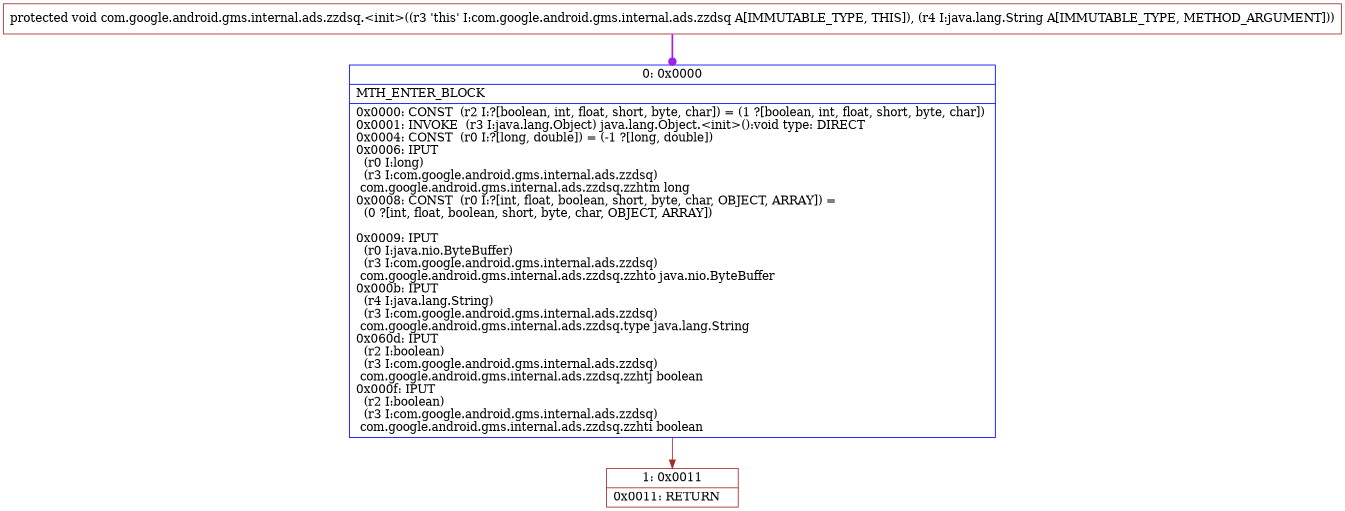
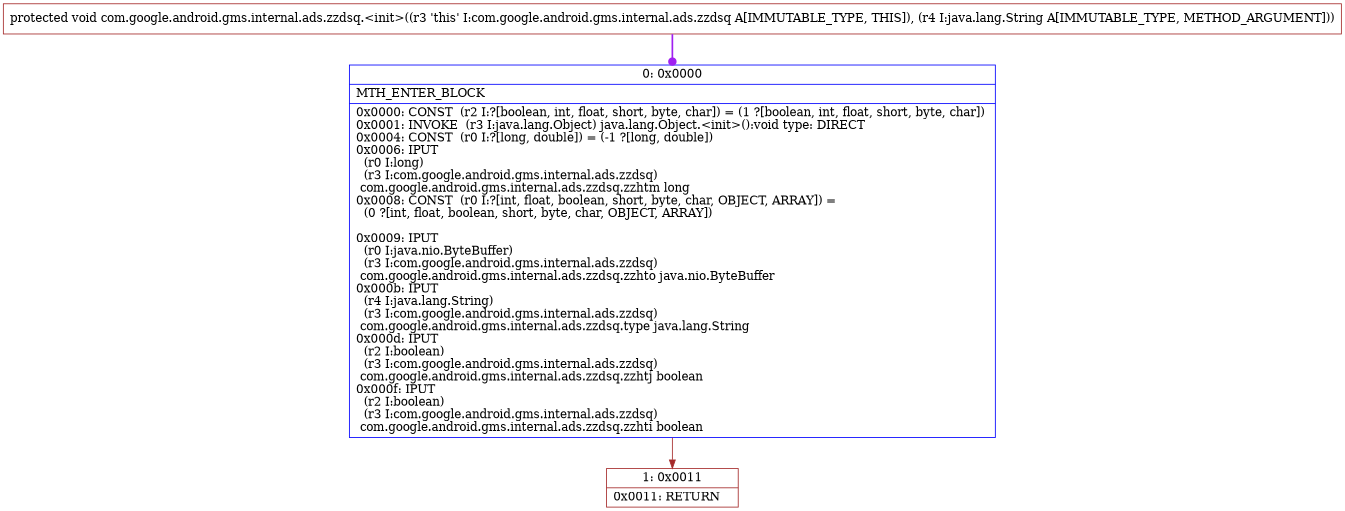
node "0: 0x0000": text "0x060d: IPUT" -> "0x000d: IPUT"
